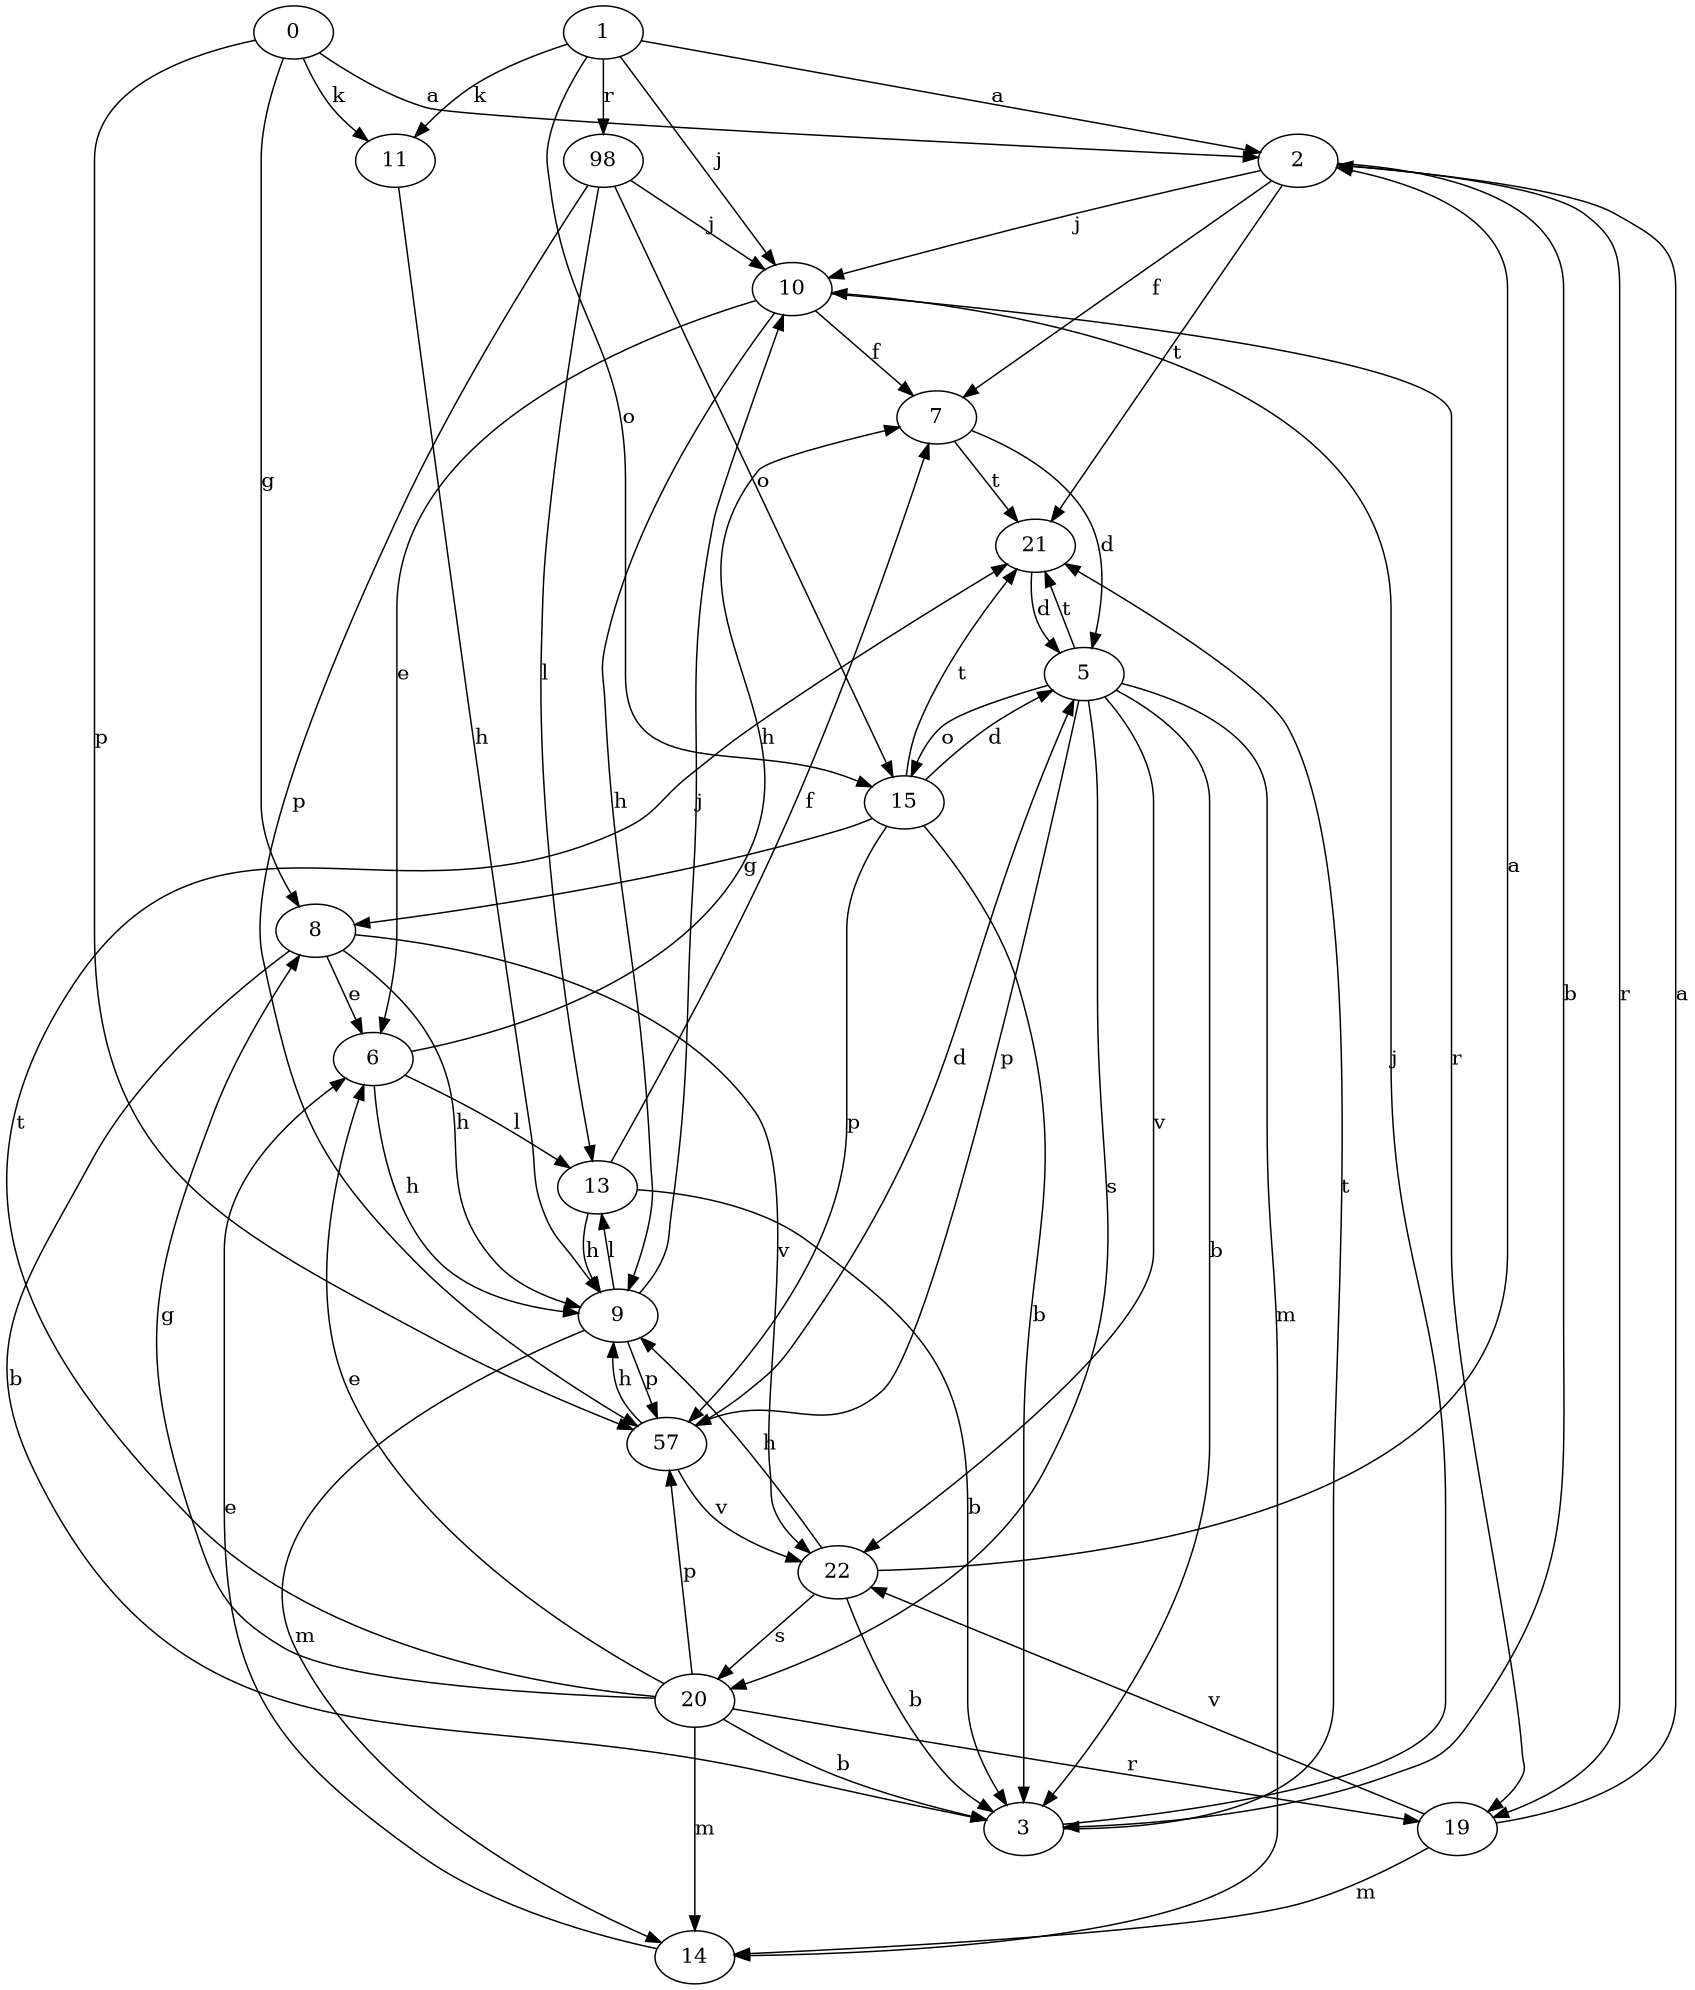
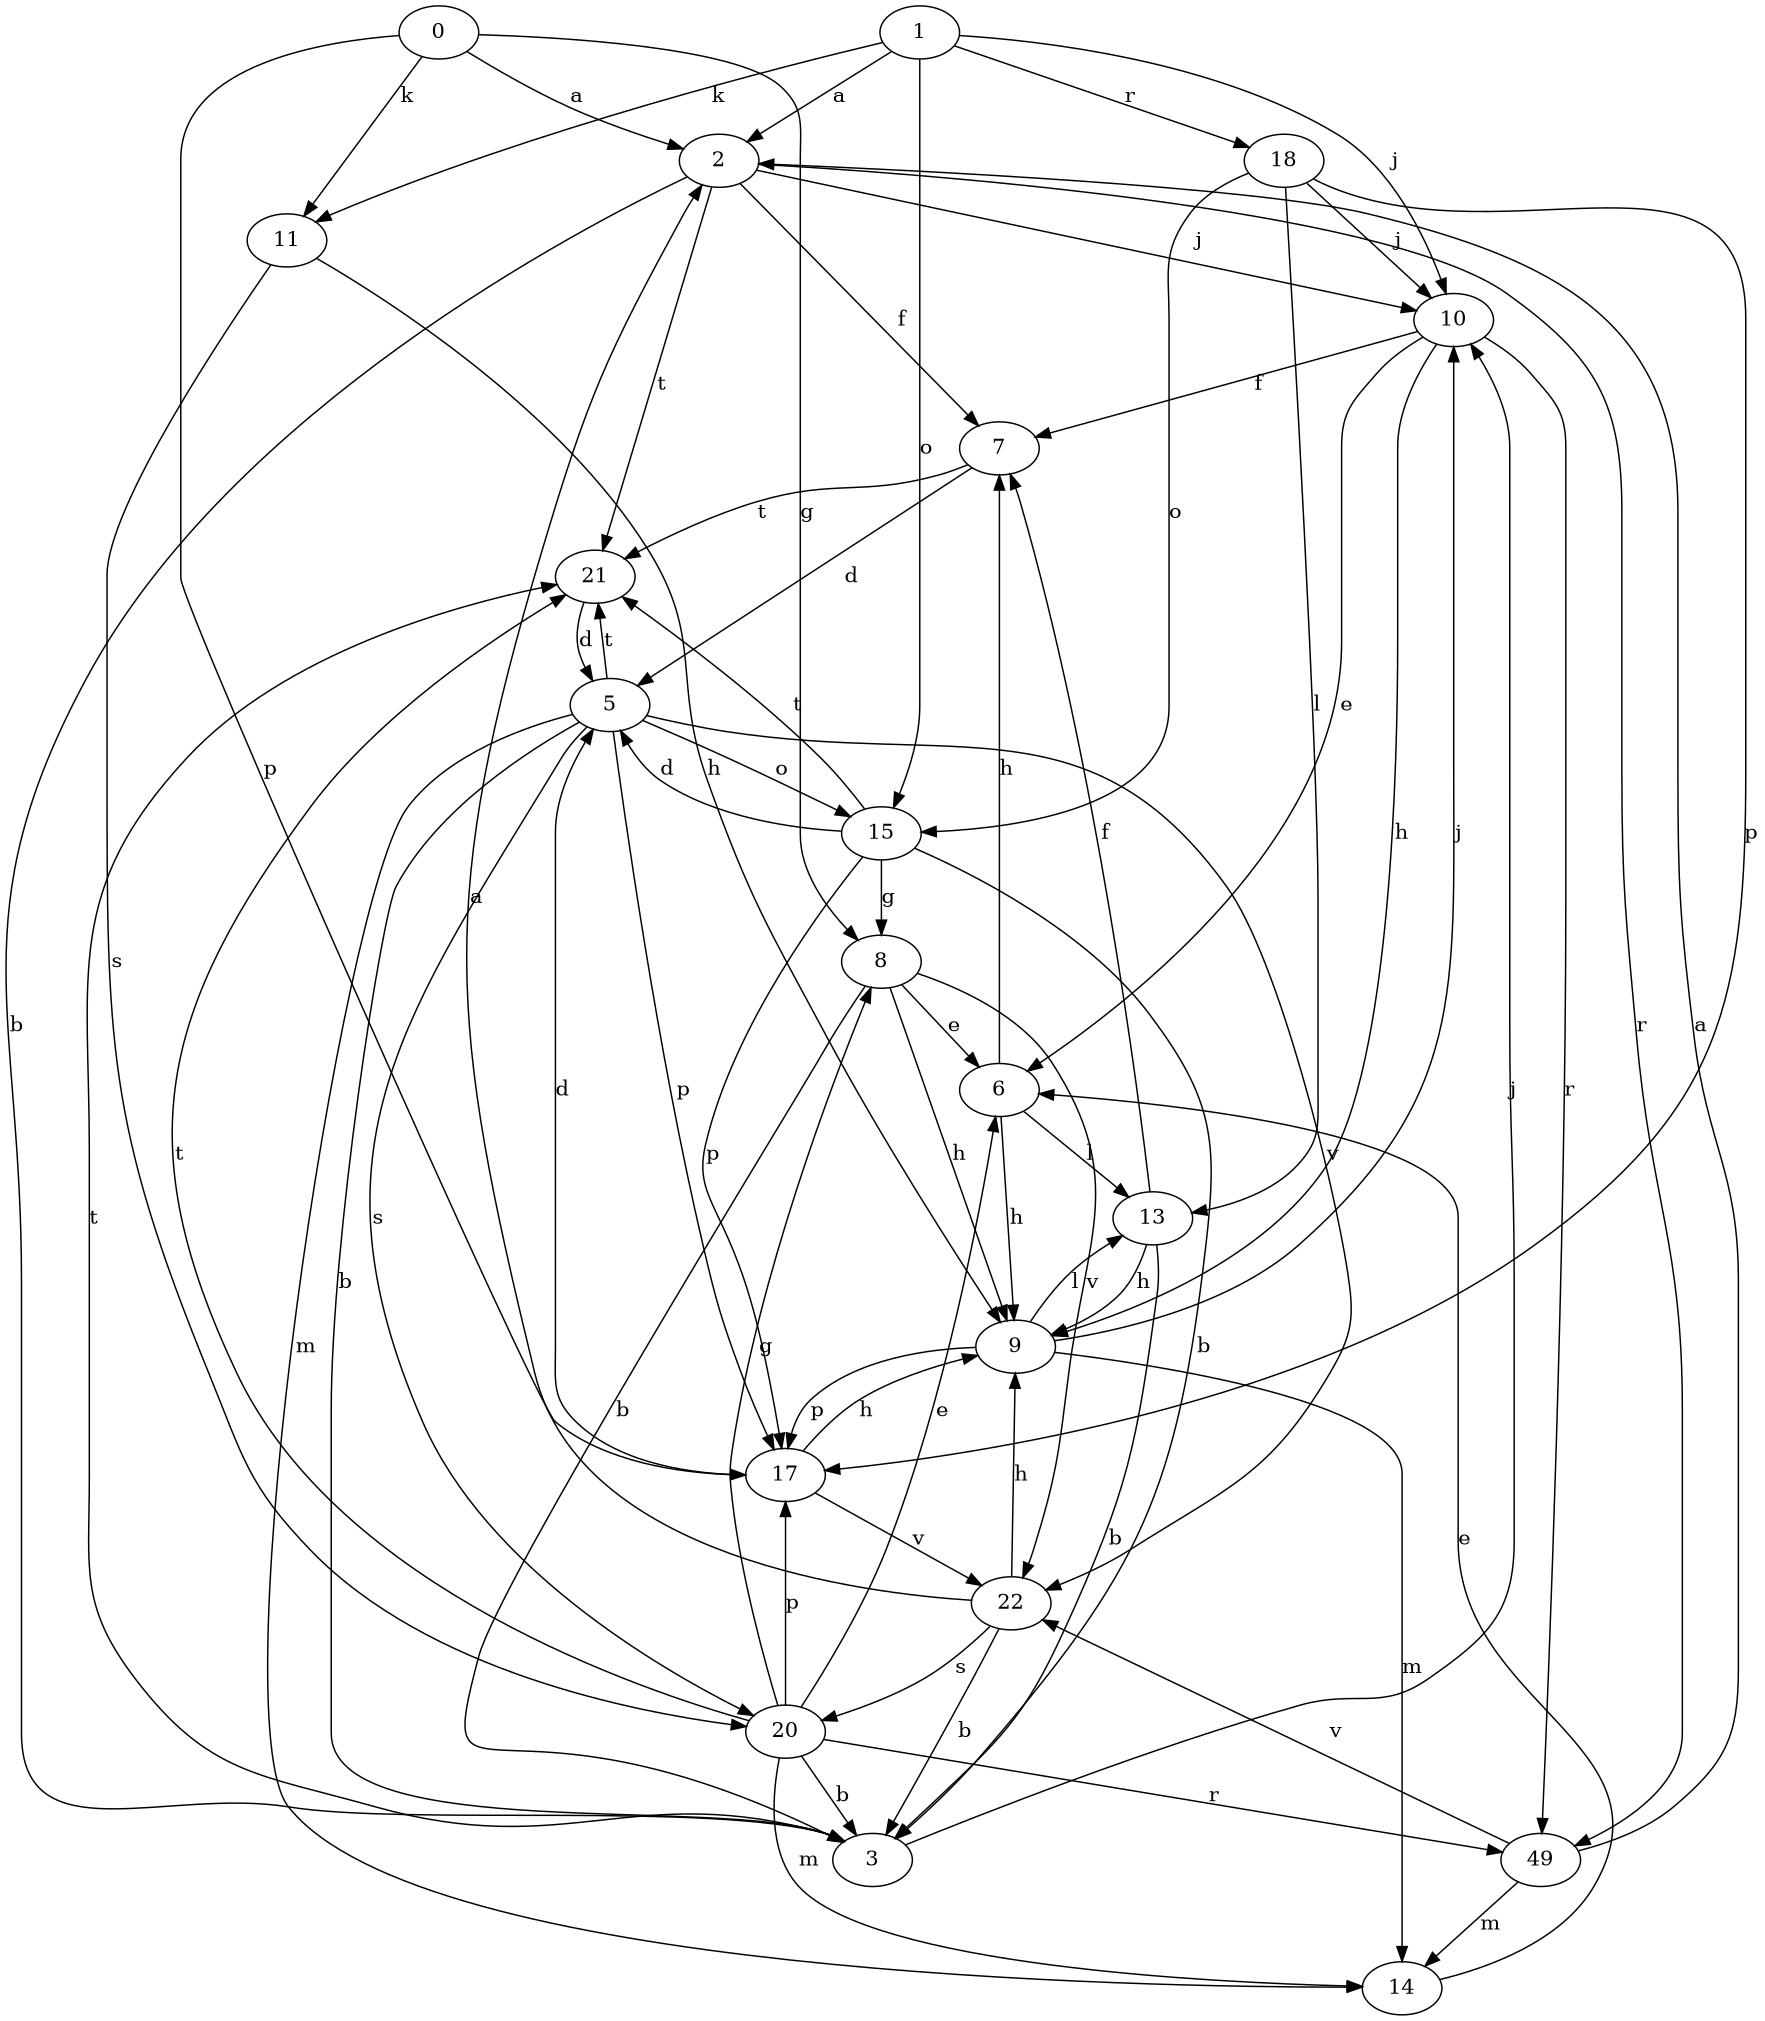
node "98": label "98" -> "18"
edge "11" -> "20": added, label "s"
node "57": label "57" -> "17"
node "19": label "19" -> "49"
